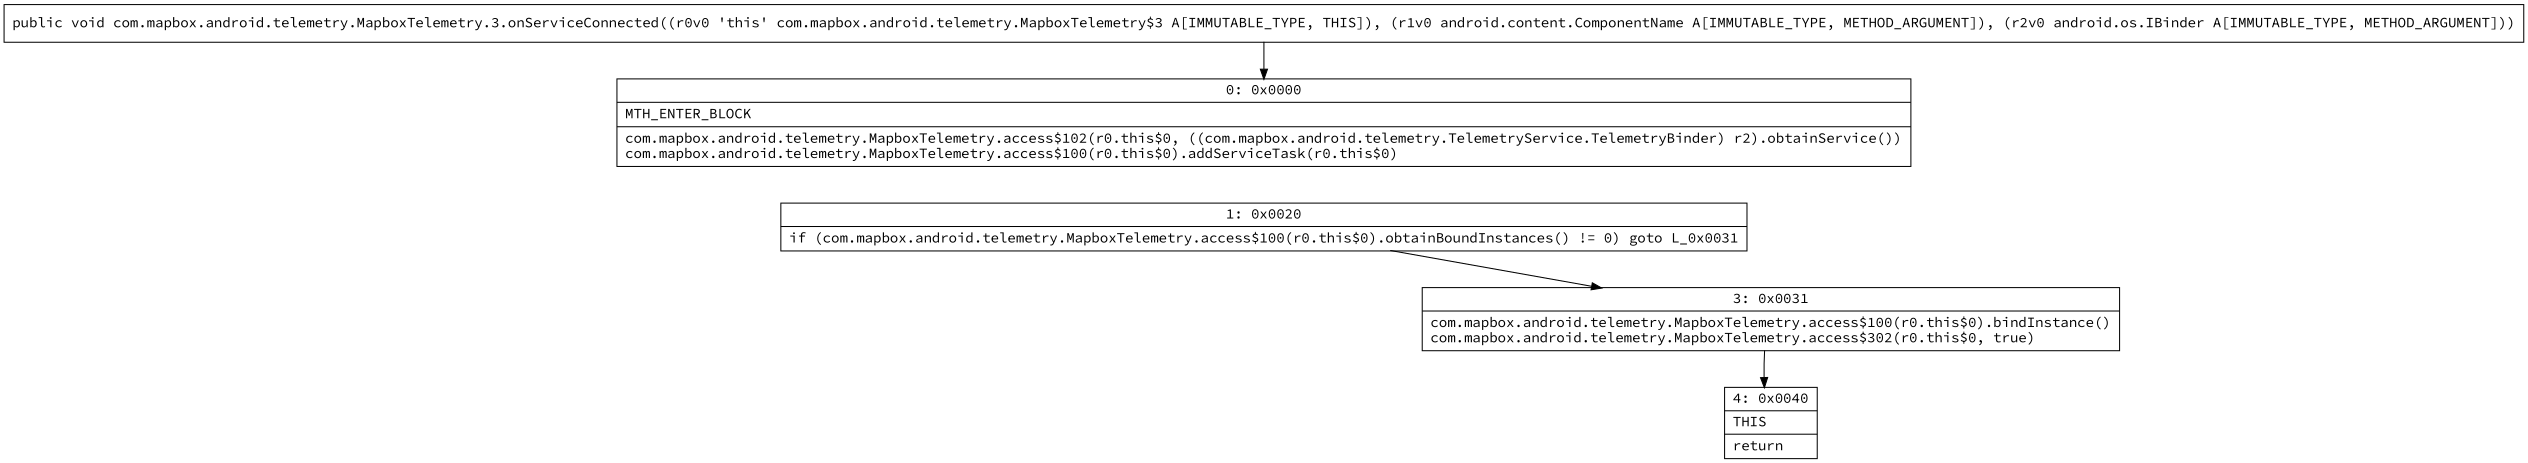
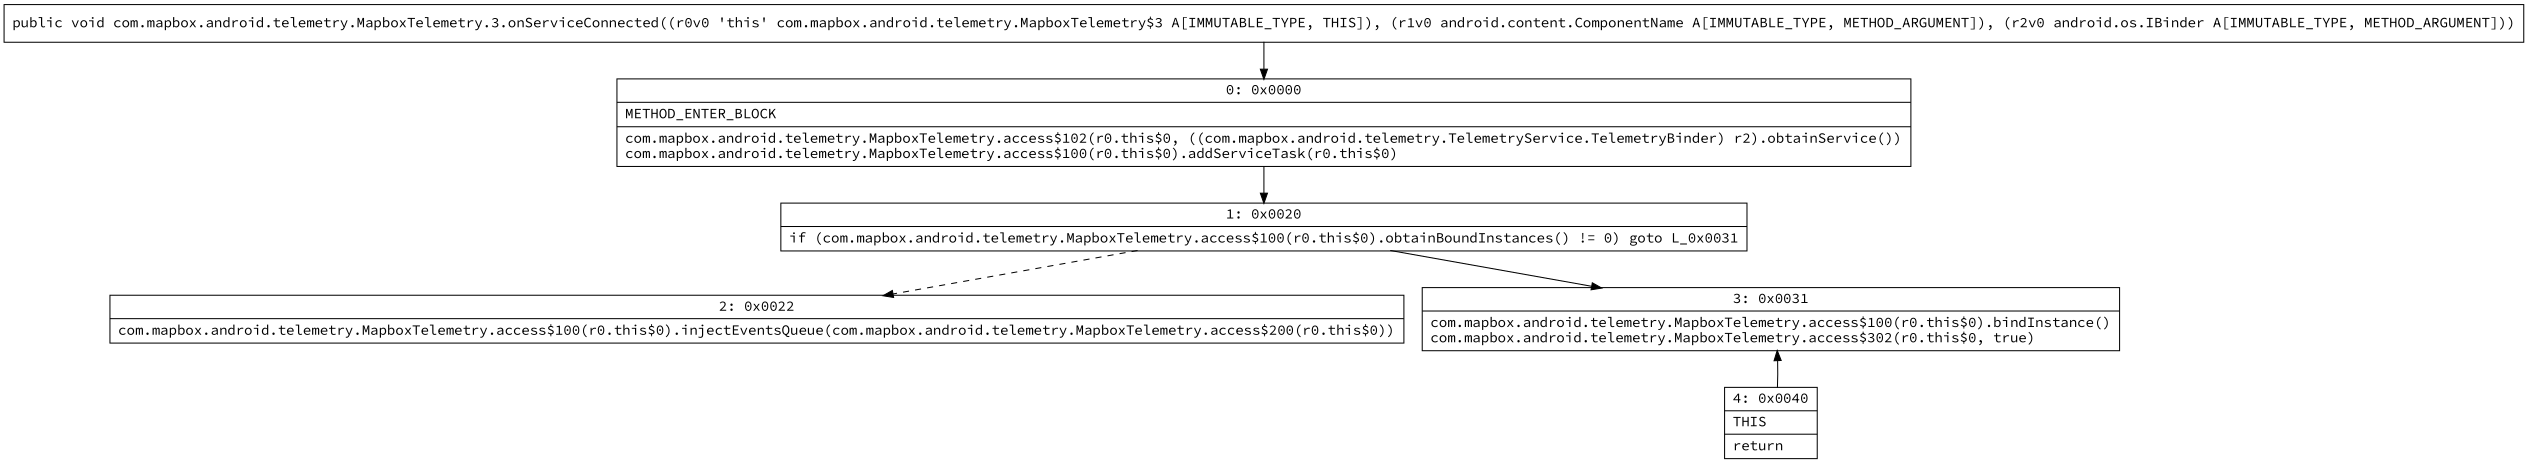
node "0: 0x0000": text "MTH_ENTER_BLOCK" -> "METHOD_ENTER_BLOCK"
edge "0: 0x0000" -> "1: 0x0020": added
node "2: 0x0022": added
edge "3: 0x0031" -> "4: 0x0040": reversed
